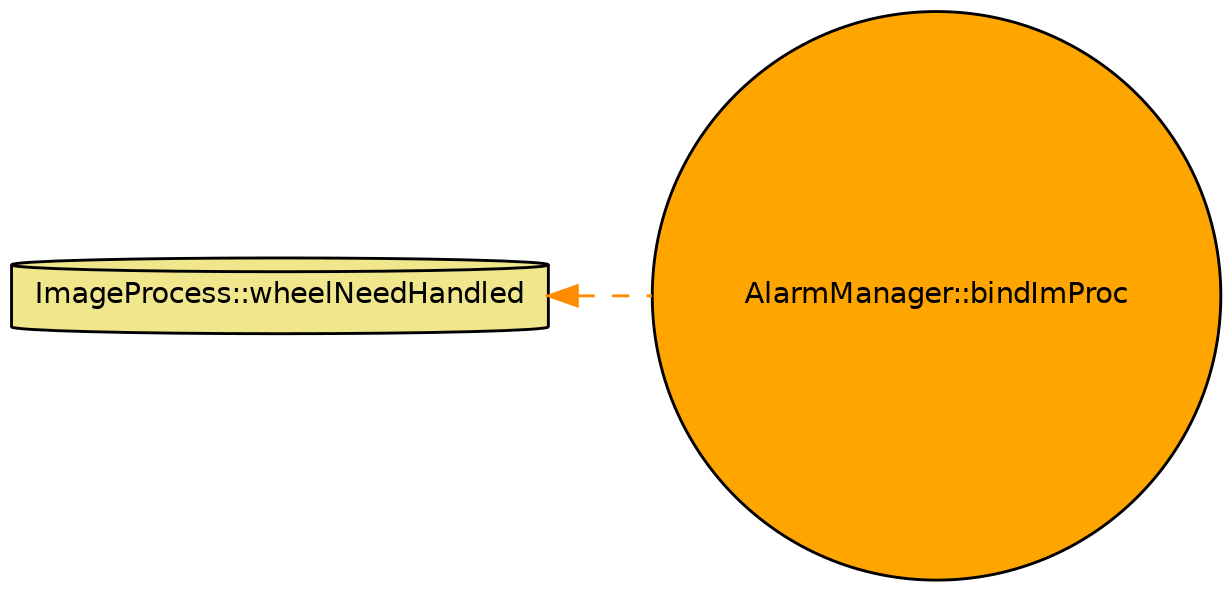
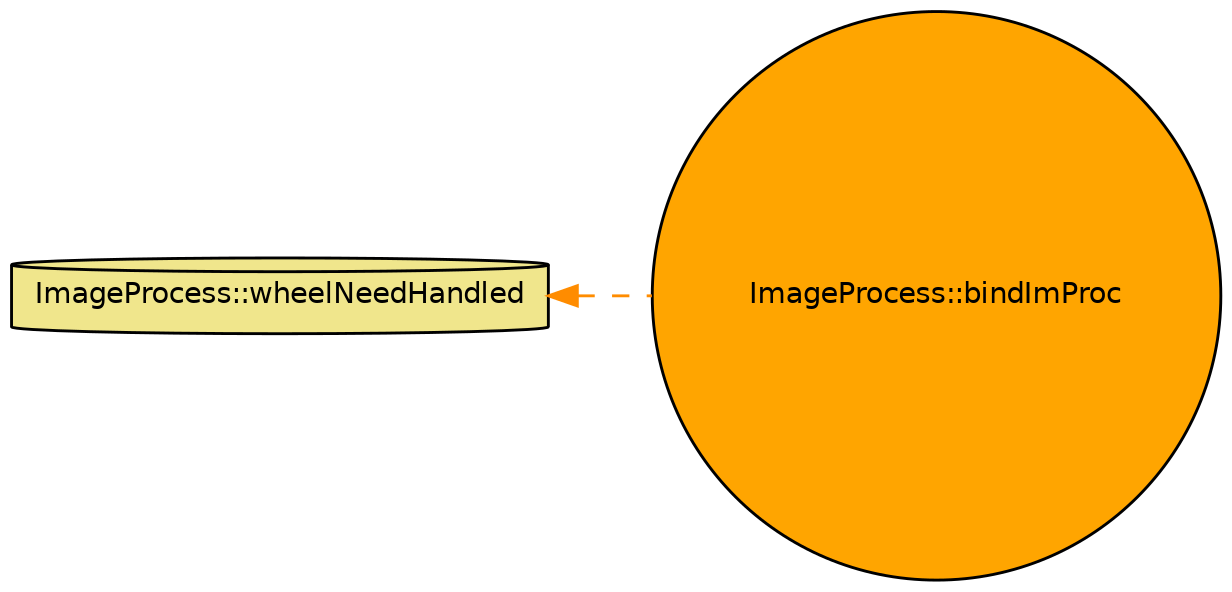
node "AlarmManager::bindImProc": label "AlarmManager::bindImProc" -> "ImageProcess::bindImProc"
